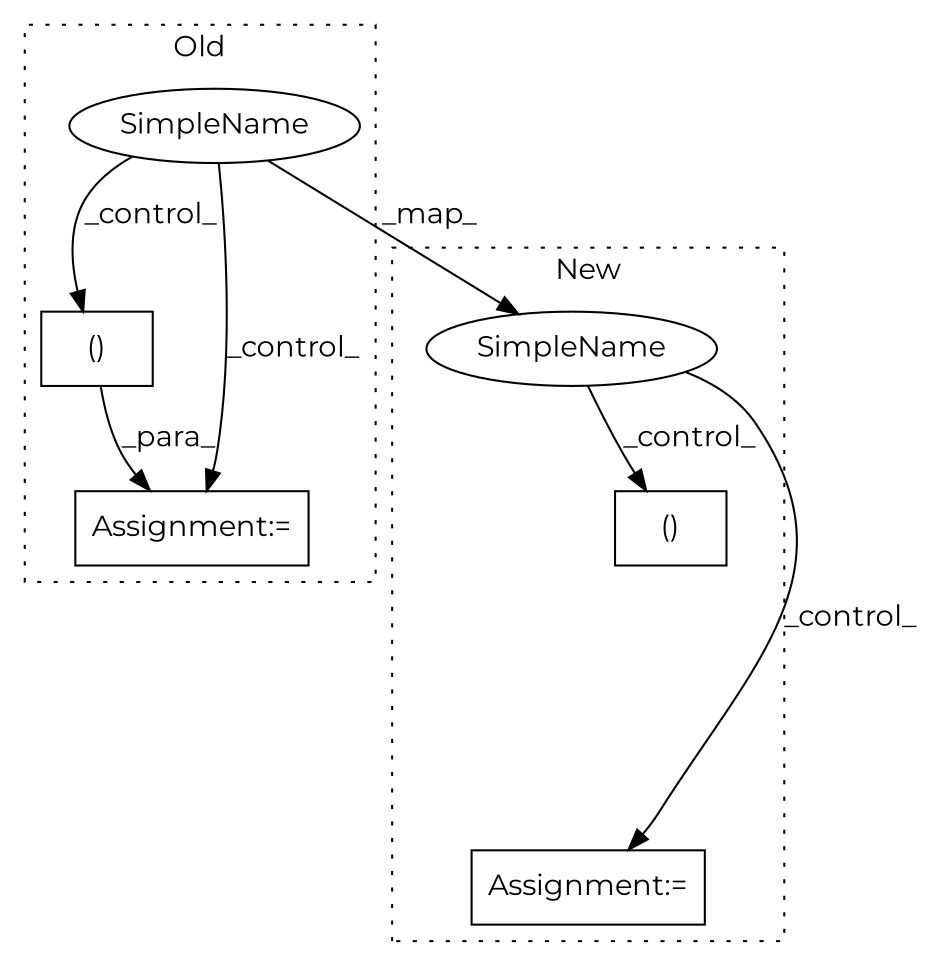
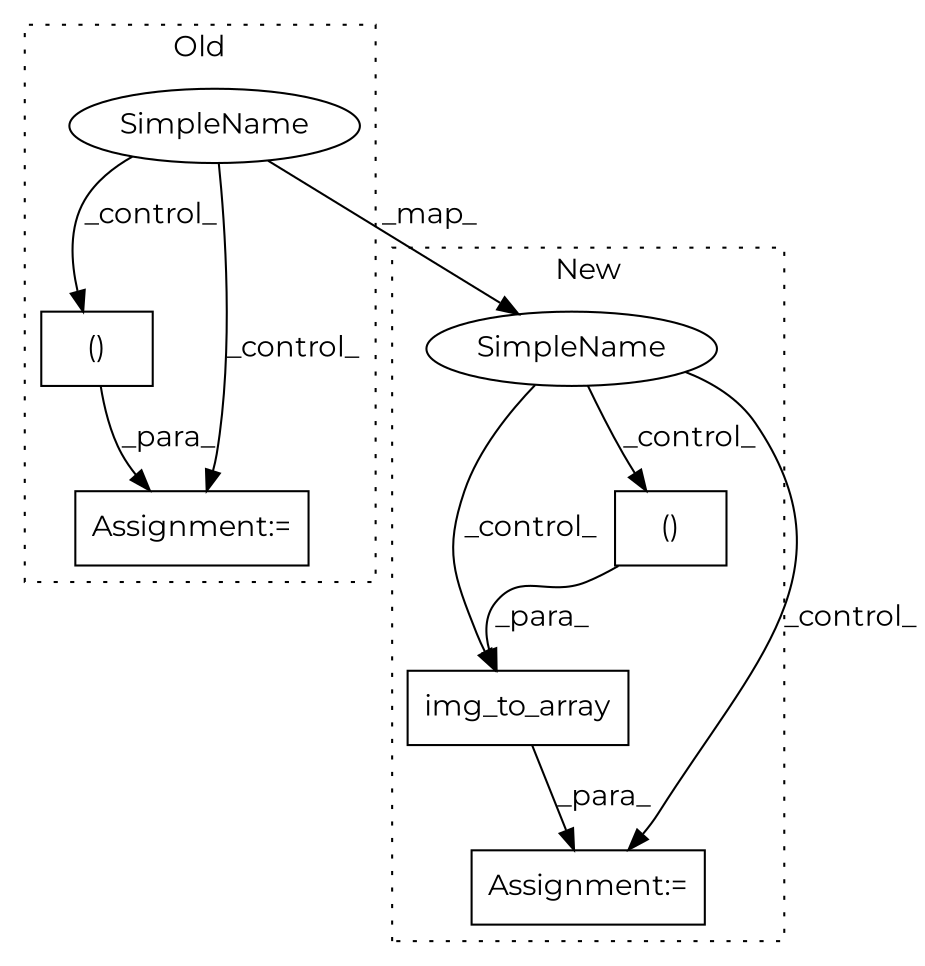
node "img_to_array": added
